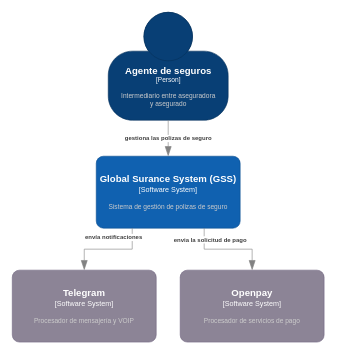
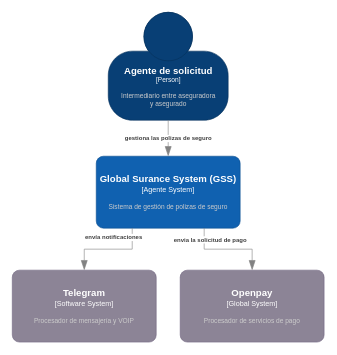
node "Agente de seguros [Person] Intermediario entre aseguradora y asegurado": label "Agente de seguros [Person] Intermediario entre aseguradora y asegurado" -> "Agente de solicitud [Person] Intermediario entre aseguradora y asegurado"
node "Global Surance System (GSS) [Software System] Sistema de gestión de polizas de seguro": label "Global Surance System (GSS) [Software System] Sistema de gestión de polizas de seguro" -> "Global Surance System (GSS) [Agente System] Sistema de gestión de polizas de seguro"
node "Openpay [Software System] Procesador de servicios de pago": label "Openpay [Software System] Procesador de servicios de pago" -> "Openpay [Global System] Procesador de servicios de pago"
